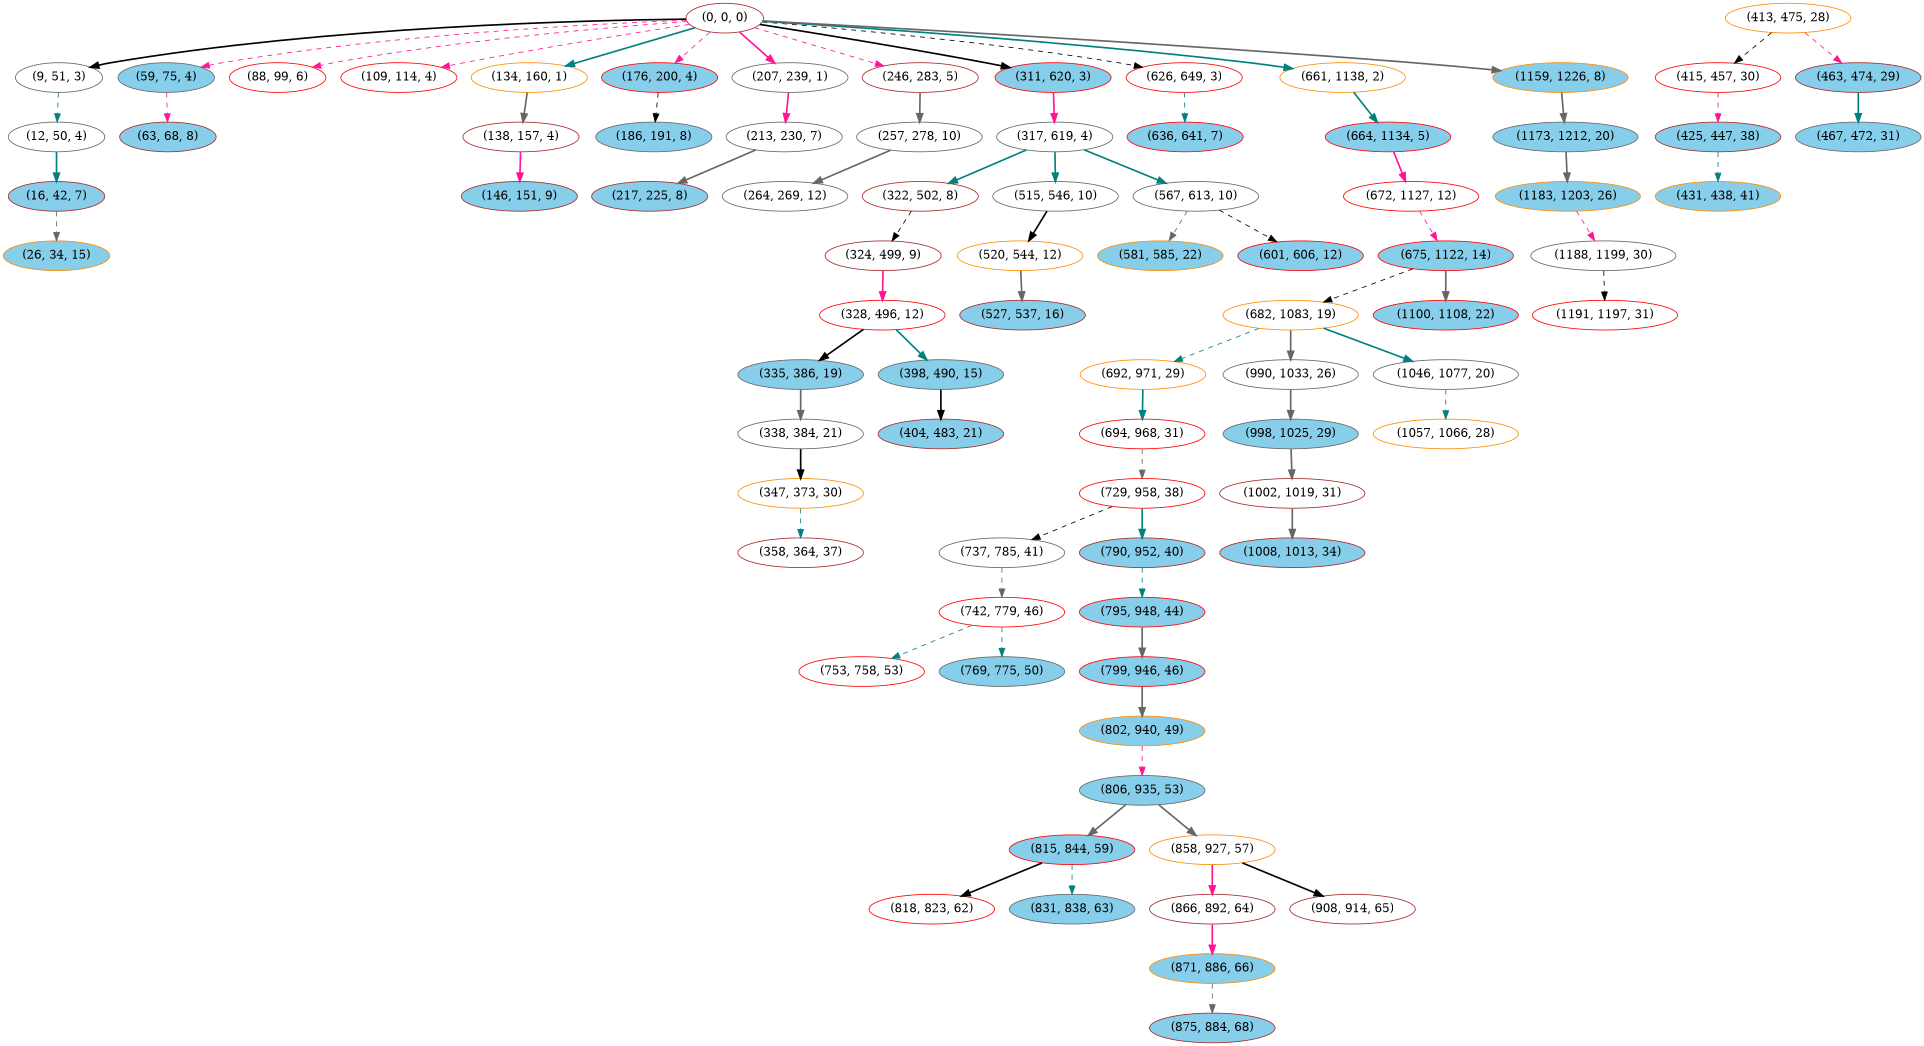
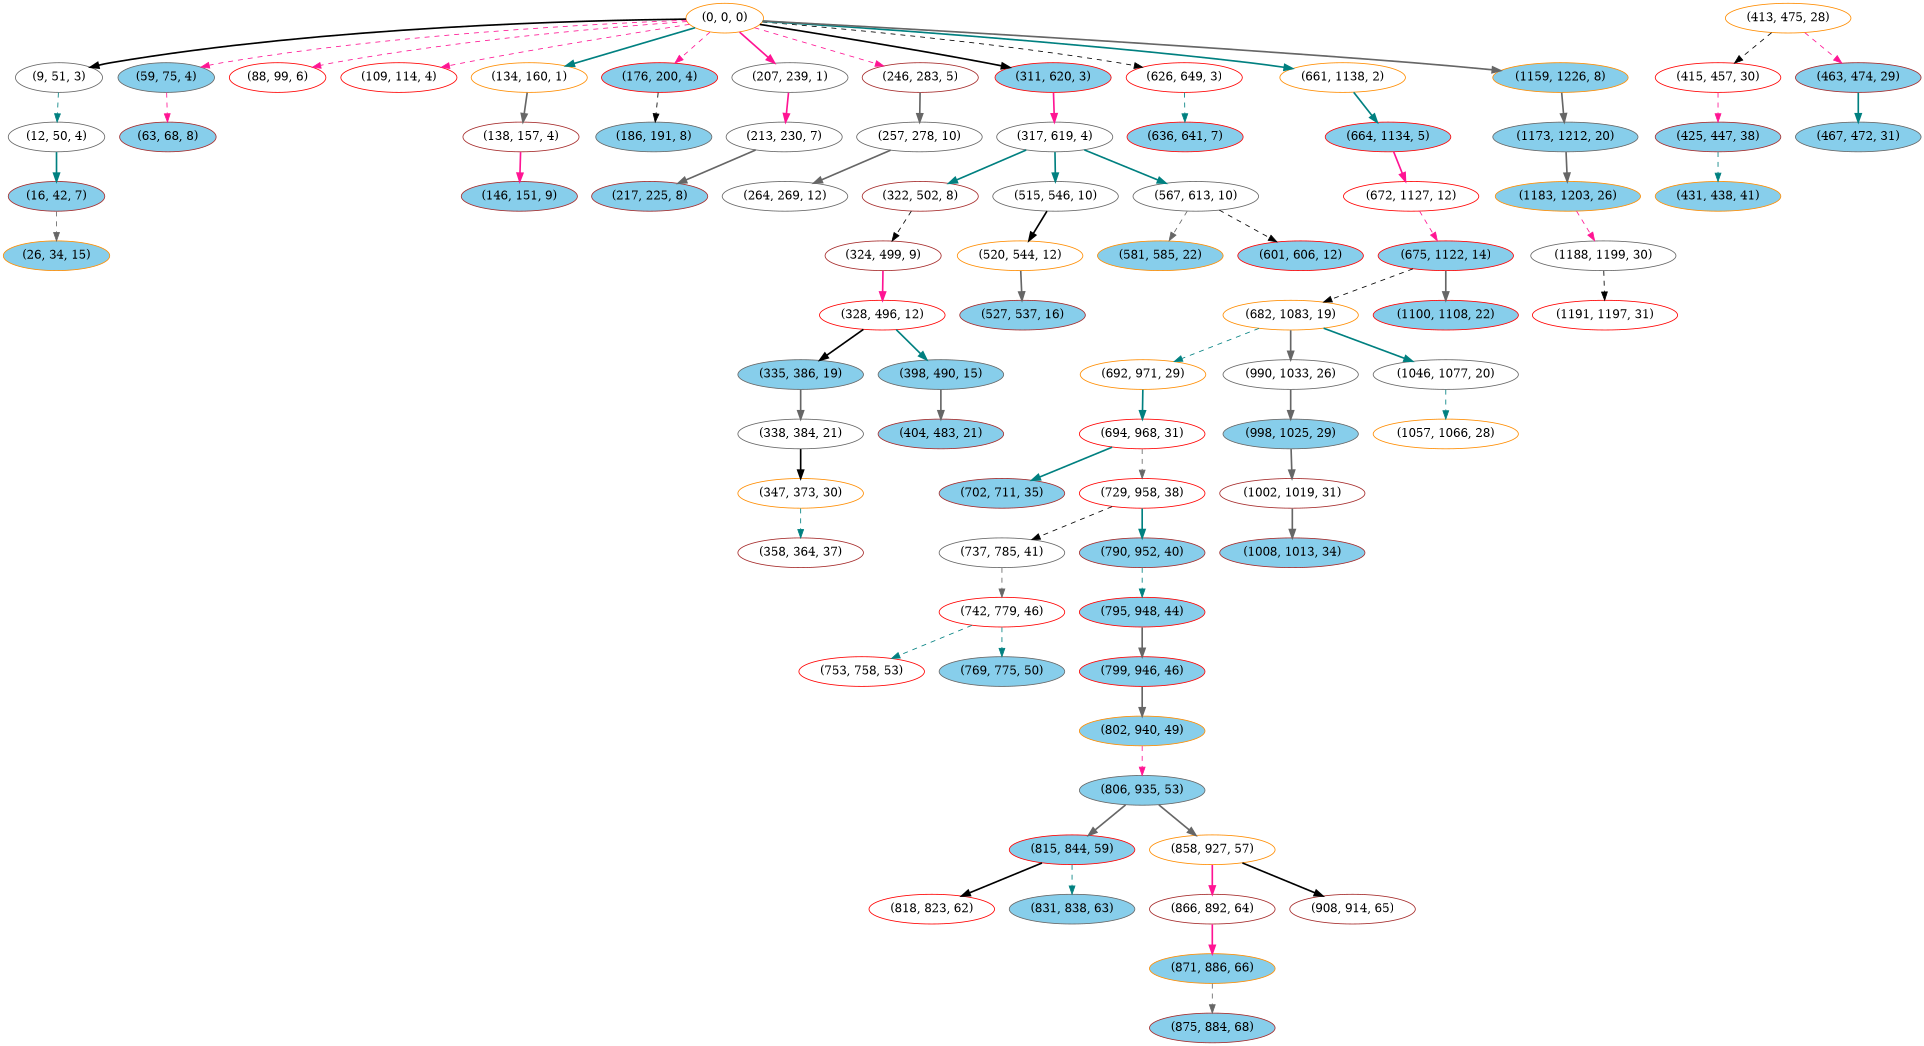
node "(0, 0, 0)": color brown -> darkorange
edge "(398, 490, 15)" -> "(404, 483, 21)": color black -> gray40
node "(702, 711, 35)": added
